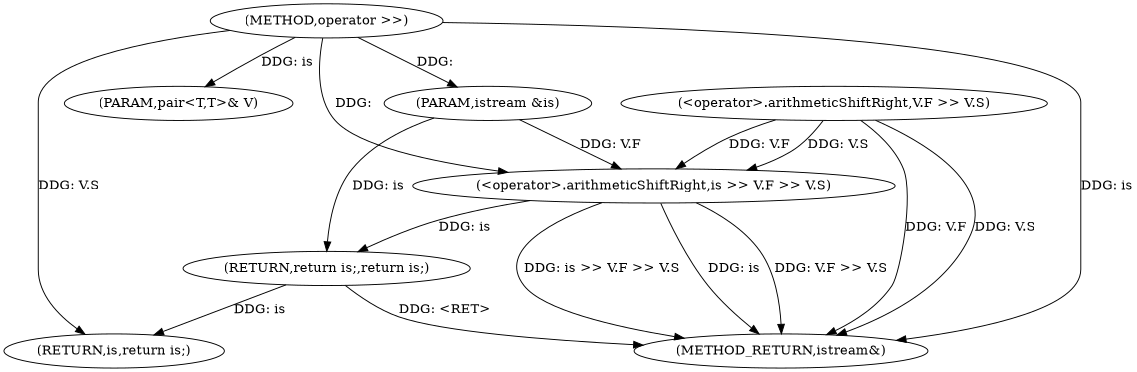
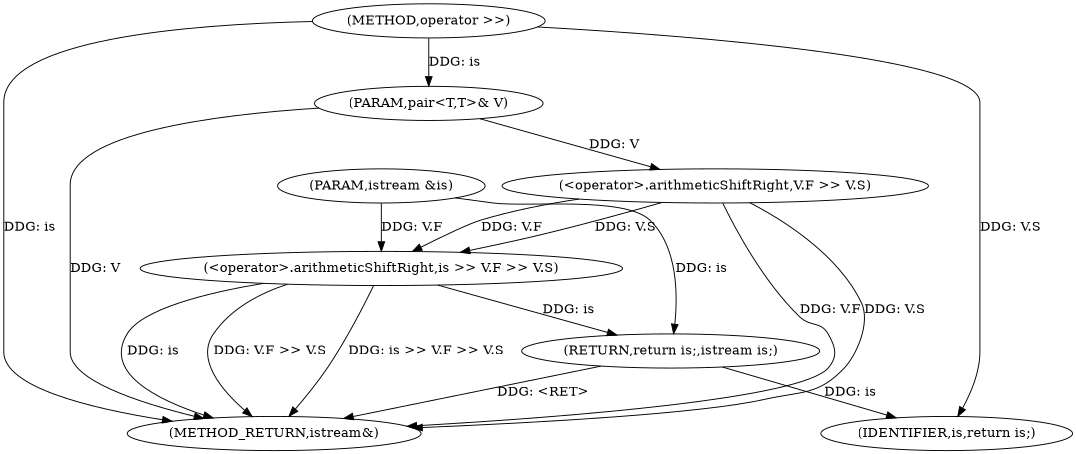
edge "(METHOD,operator >>)" -> "(PARAM,istream &is)": removed, label "DDG:"
edge "(METHOD,operator >>)" -> "(<operator>.arithmeticShiftRight,is >> V.F >> V.S)": removed, label "DDG:"
edge "(PARAM,pair<T,T>& V)" -> "(<operator>.arithmeticShiftRight,V.F >> V.S)": added, label "DDG: V"
edge "(PARAM,pair<T,T>& V)" -> "(METHOD_RETURN,istream&)": added, label "DDG: V"
node "(RETURN,return is;,return is;)": label "(RETURN,return is;,return is;)" -> "(RETURN,return is;,istream is;)"
node "(RETURN,is,return is;)": label "(RETURN,is,return is;)" -> "(IDENTIFIER,is,return is;)"
